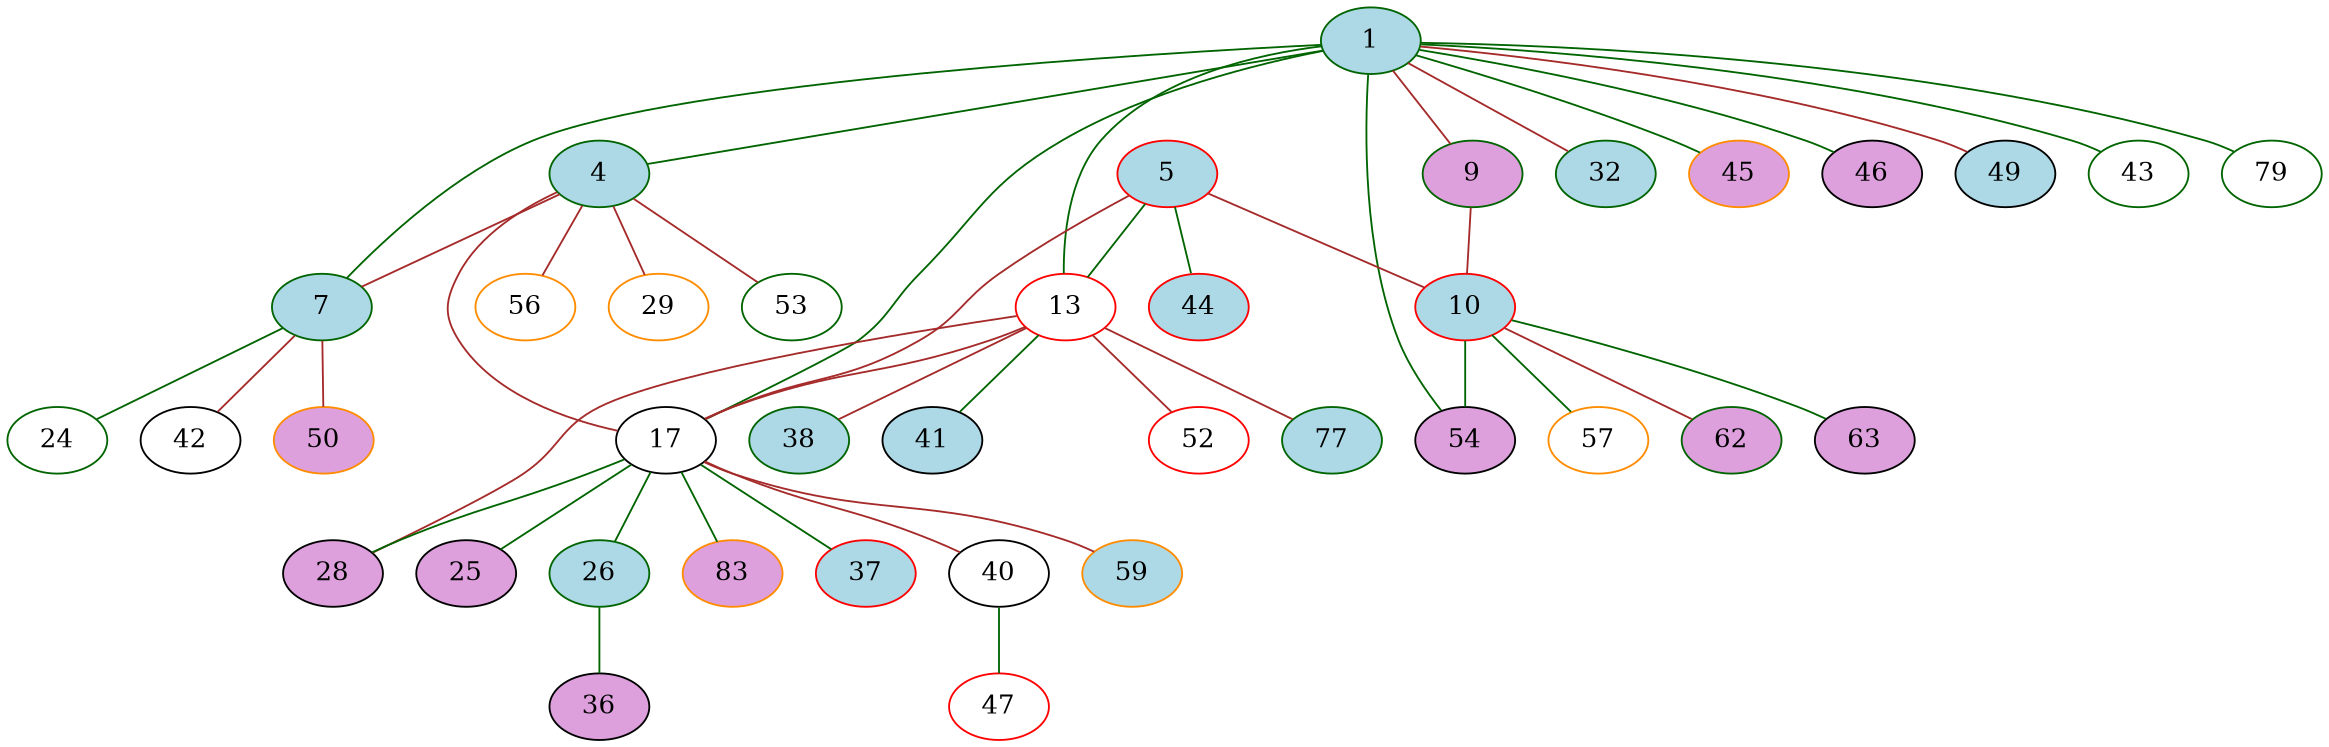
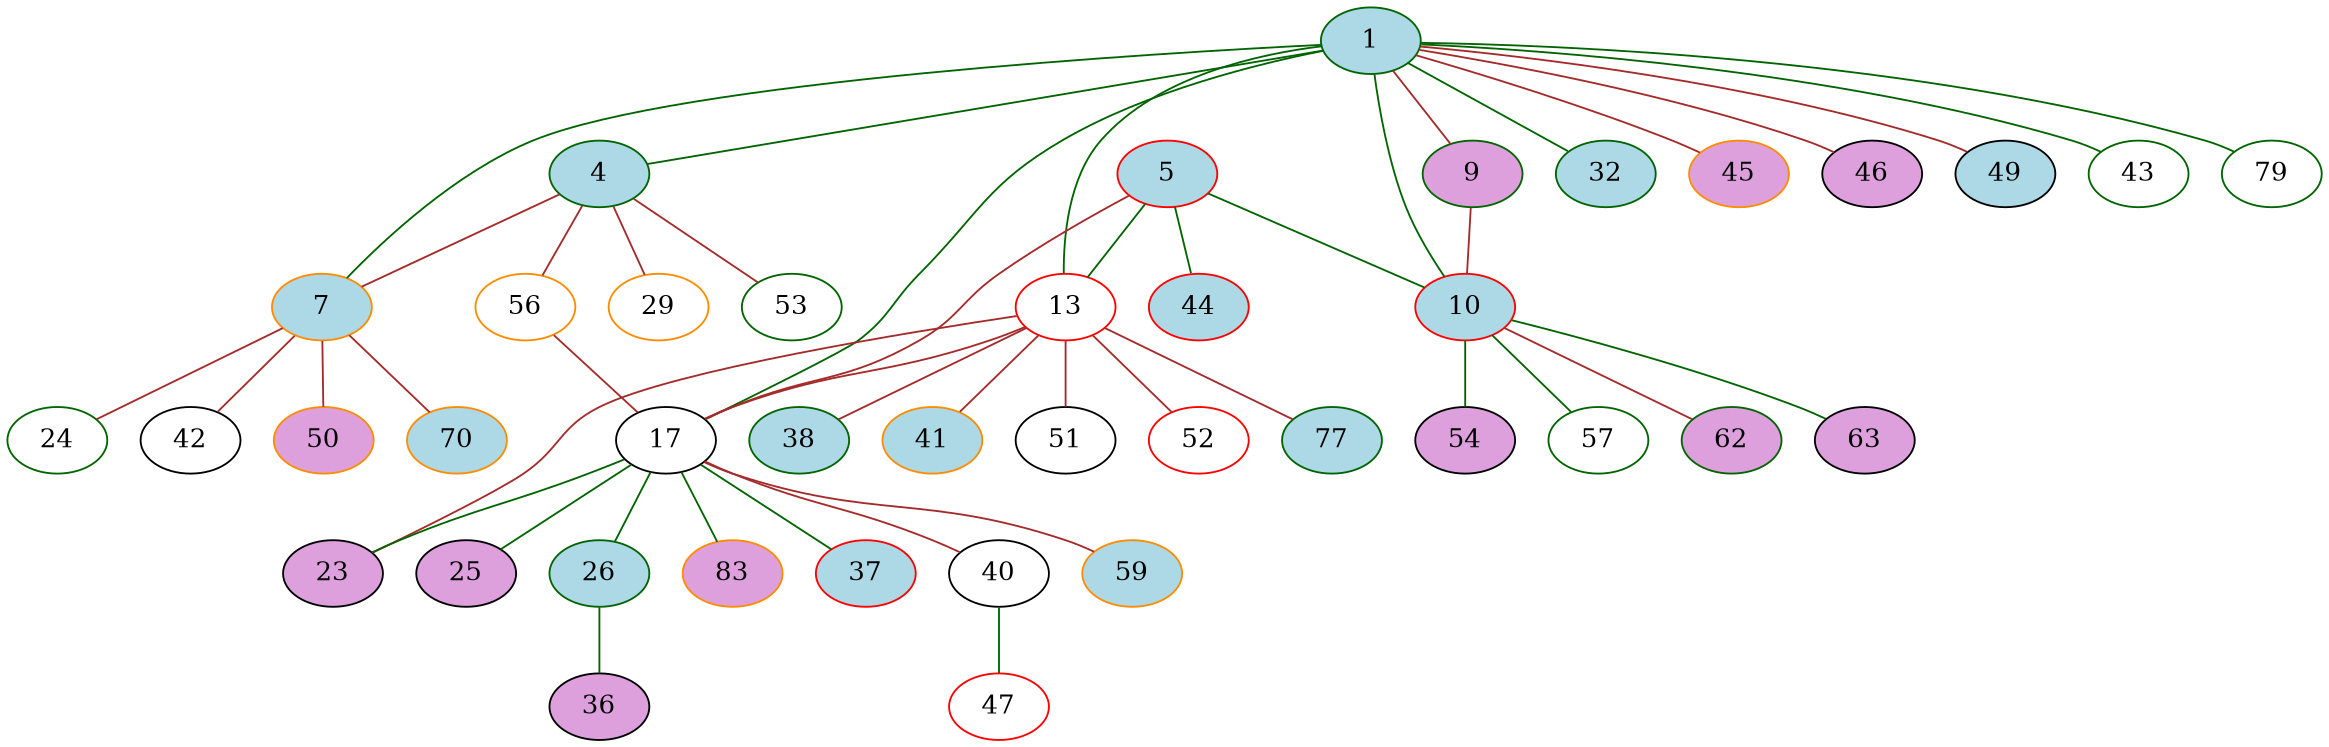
edge "1" -- "46": color darkgreen -> brown
edge "1" -- "45": color darkgreen -> brown
edge "1" -- "32": color brown -> darkgreen
edge "5" -- "10": color brown -> darkgreen
edge "1" -- "54": now "1" -- "10"
node "7": color darkgreen -> darkorange
edge "4" -- "17": now "56" -- "17"
edge "7" -- "24": color darkgreen -> brown
edge "13" -- "41": color darkgreen -> brown
node "70": added
node "41": color black -> darkorange
node "51": added
node "57": color darkorange -> darkgreen
node "28": label "28" -> "23"
